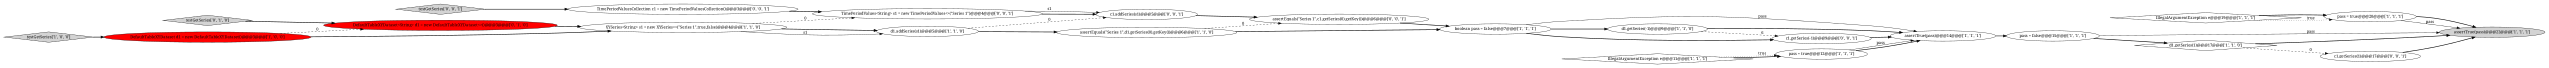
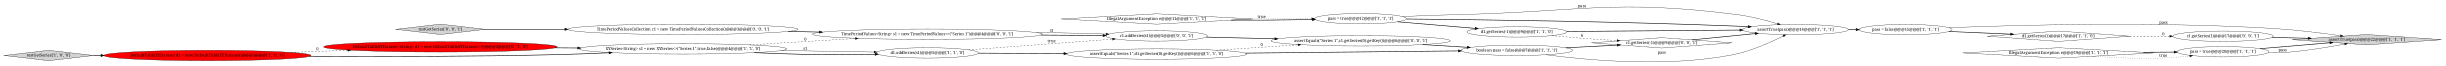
node "testGetSeries['0', '1', '0']": removed
edge "d1.addSeries(s1)@@@5@@@['1', '1', '0']" -> "c1.addSeries(s1)@@@5@@@['0', '0', '1']": label "0" -> "true"
edge "boolean pass = false@@@7@@@['1', '1', '1']" -> "d1.getSeries(-1)@@@9@@@['1', '1', '0']": now "pass = true@@@12@@@['1', '1', '1']" -> "d1.getSeries(-1)@@@9@@@['1', '1', '0']"
node "assertTrue(pass)@@@22@@@['1', '1', '1']": shape ellipse -> diamond
node "c1.getSeries(-1)@@@9@@@['0', '0', '1']": shape ellipse -> diamond
edge "d1.getSeries(1)@@@17@@@['1', '1', '0']" -> "assertTrue(pass)@@@22@@@['1', '1', '1']": removed
